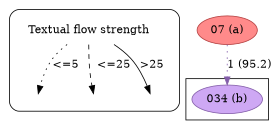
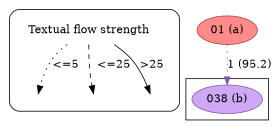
node "07 (a)": label "07 (a)" -> "01 (a)"
node "034 (b)": label "034 (b)" -> "038 (b)"
